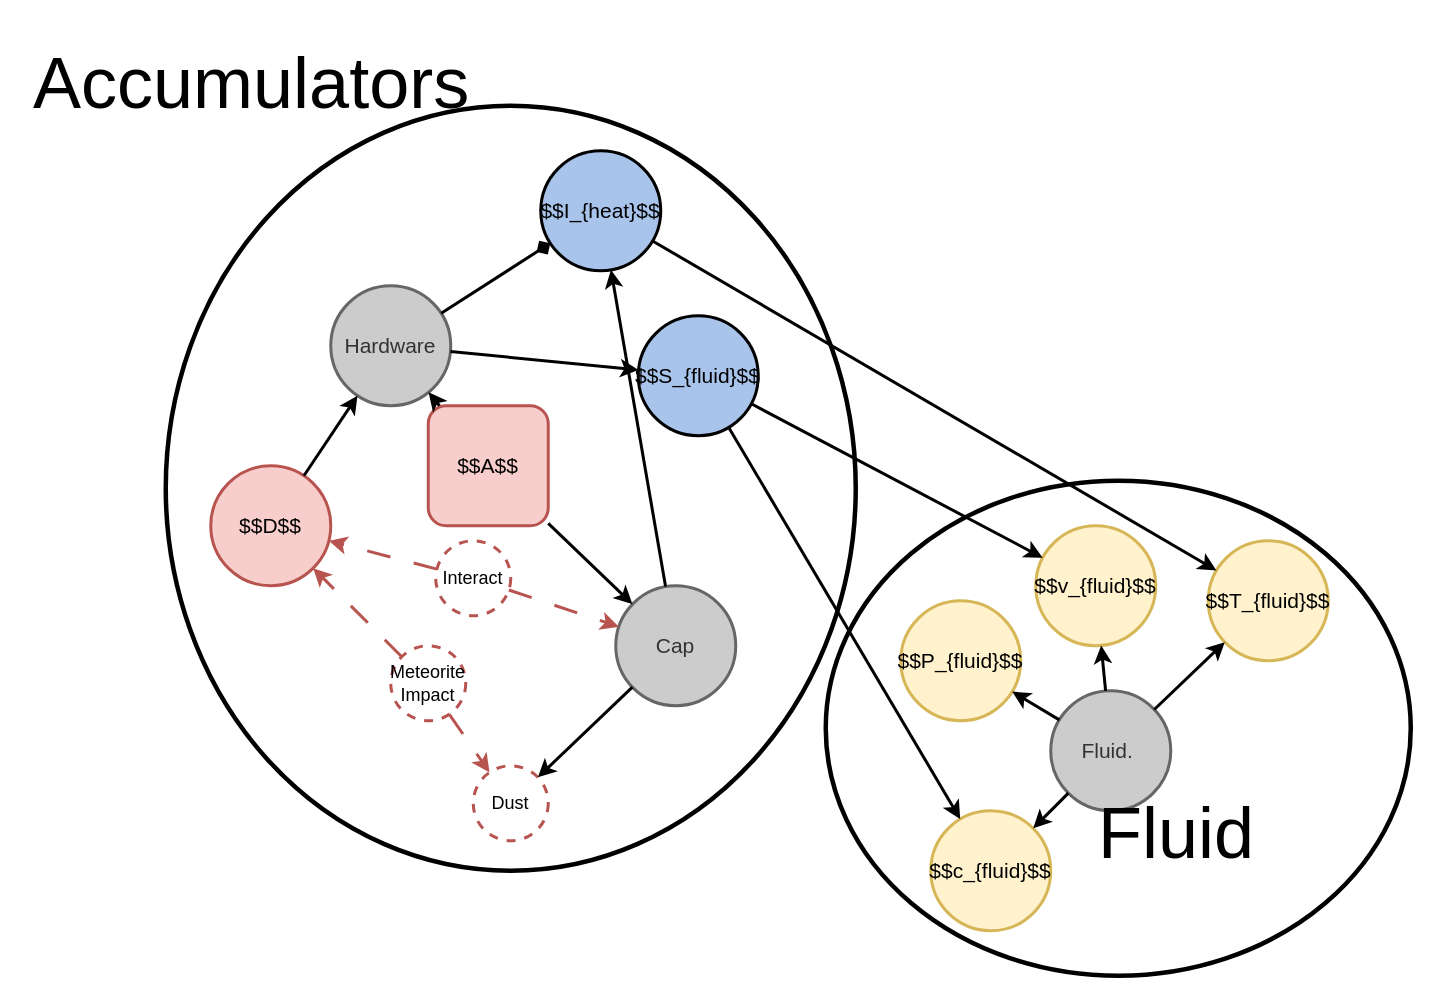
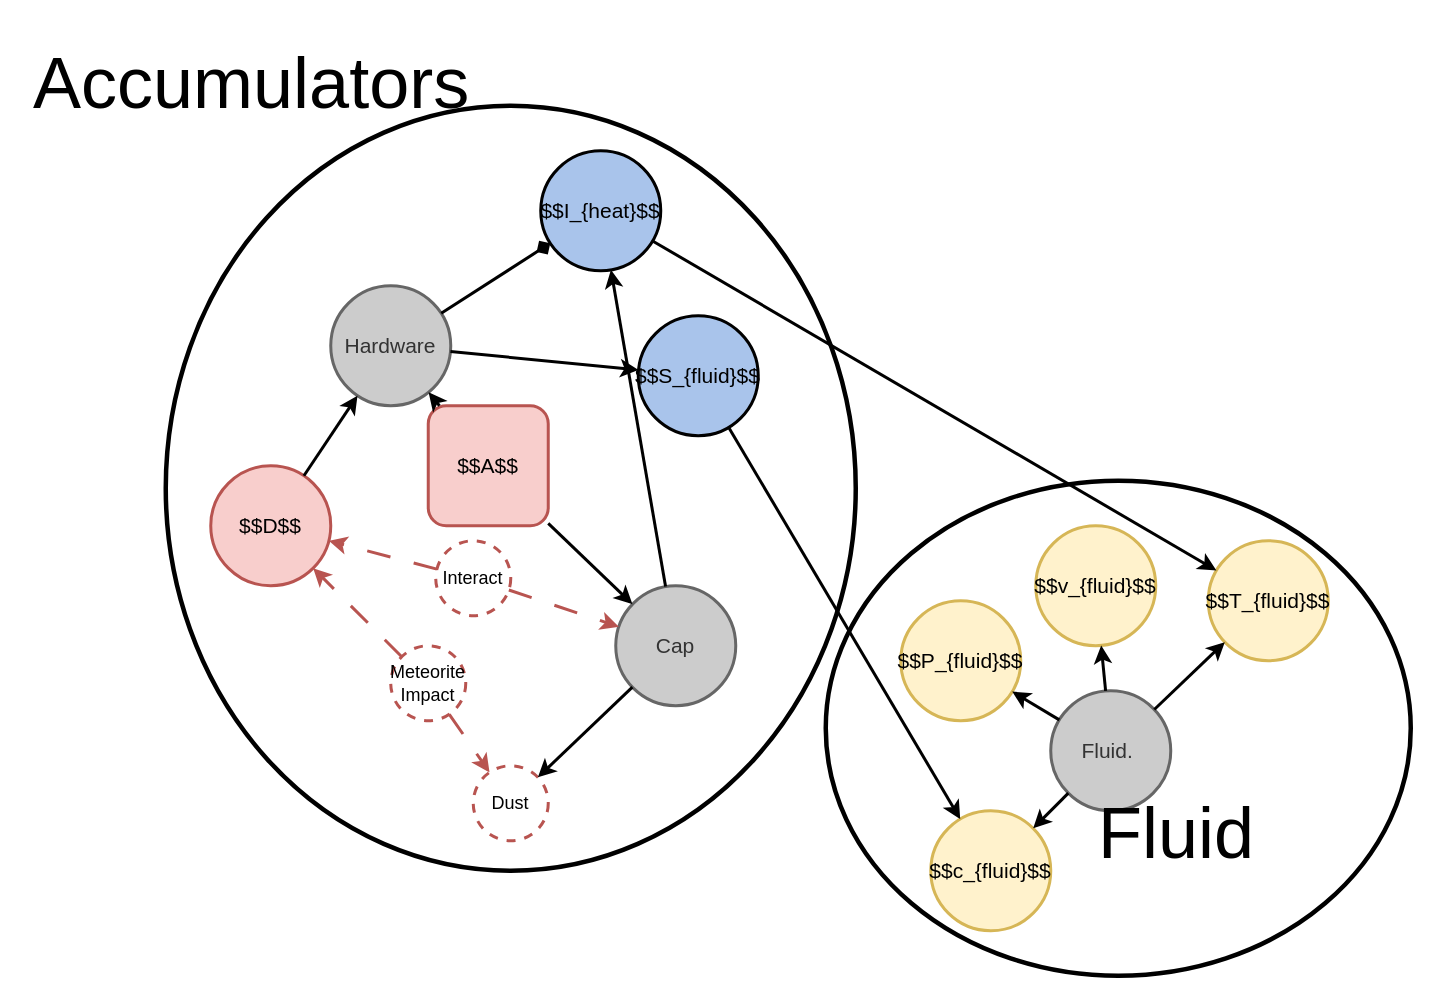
edge "$$S_{fluid}$$" -> "$$v_{fluid}$$": removed
